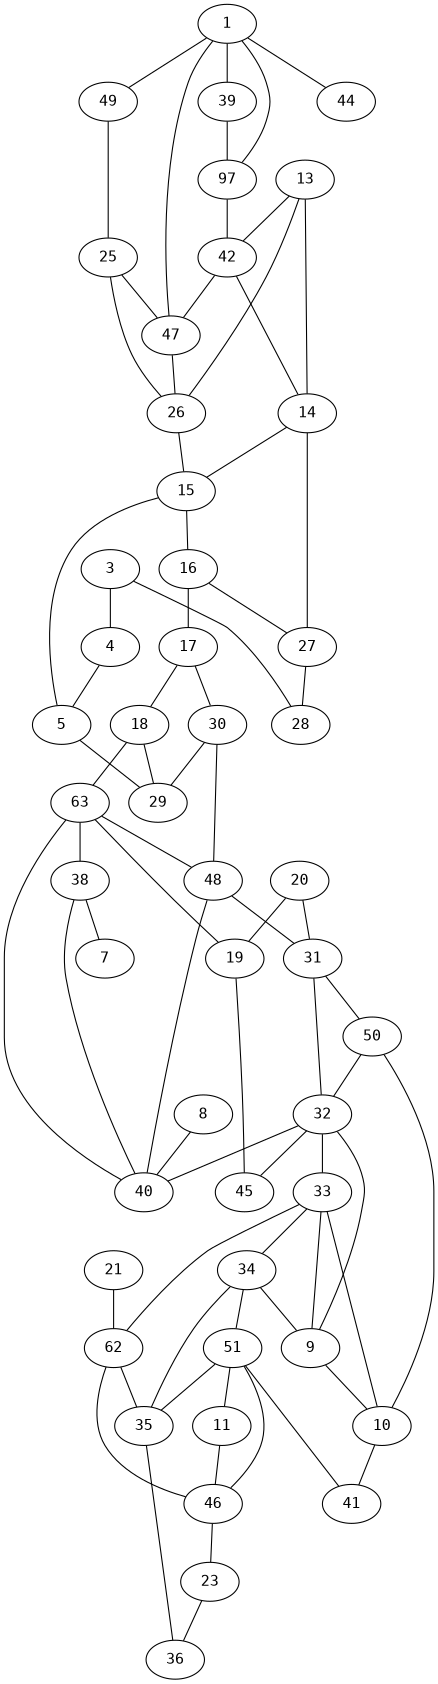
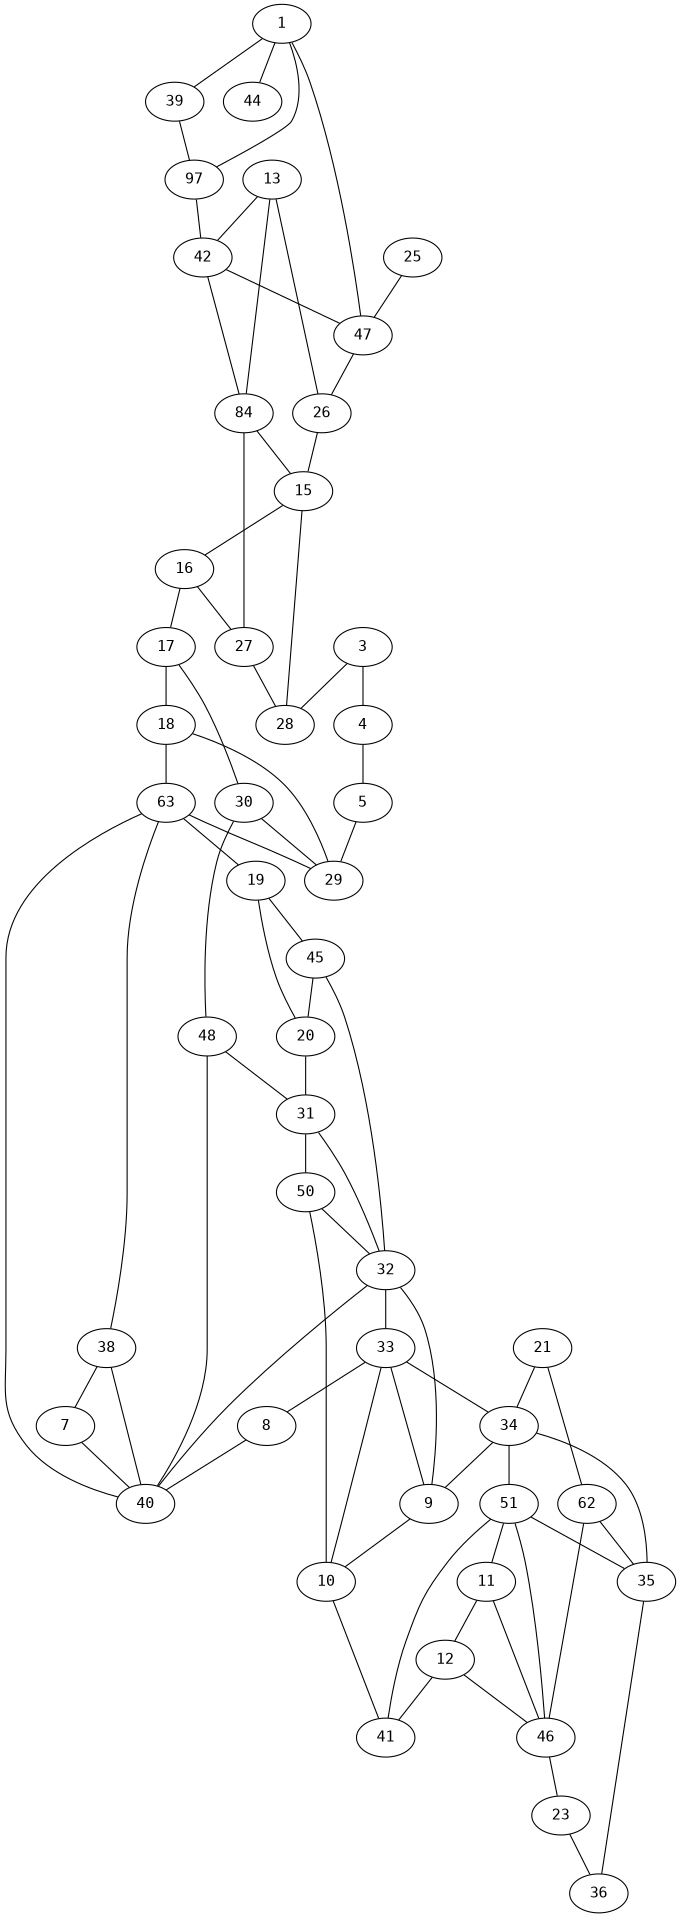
node "49": removed
edge "25" -- "26": removed
node "14": label "14" -> "84"
edge "15" -- "5": now "15" -- "28"
edge "63" -- "48": now "63" -- "29"
edge "45" -- "20": added
edge "33" -- "62": now "33" -- "8"
edge "21" -- "34": added
edge "7" -- "40": added
node "12": added
